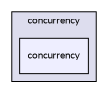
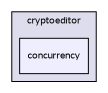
cluster "concurrency": label "concurrency" -> "cryptoeditor"
